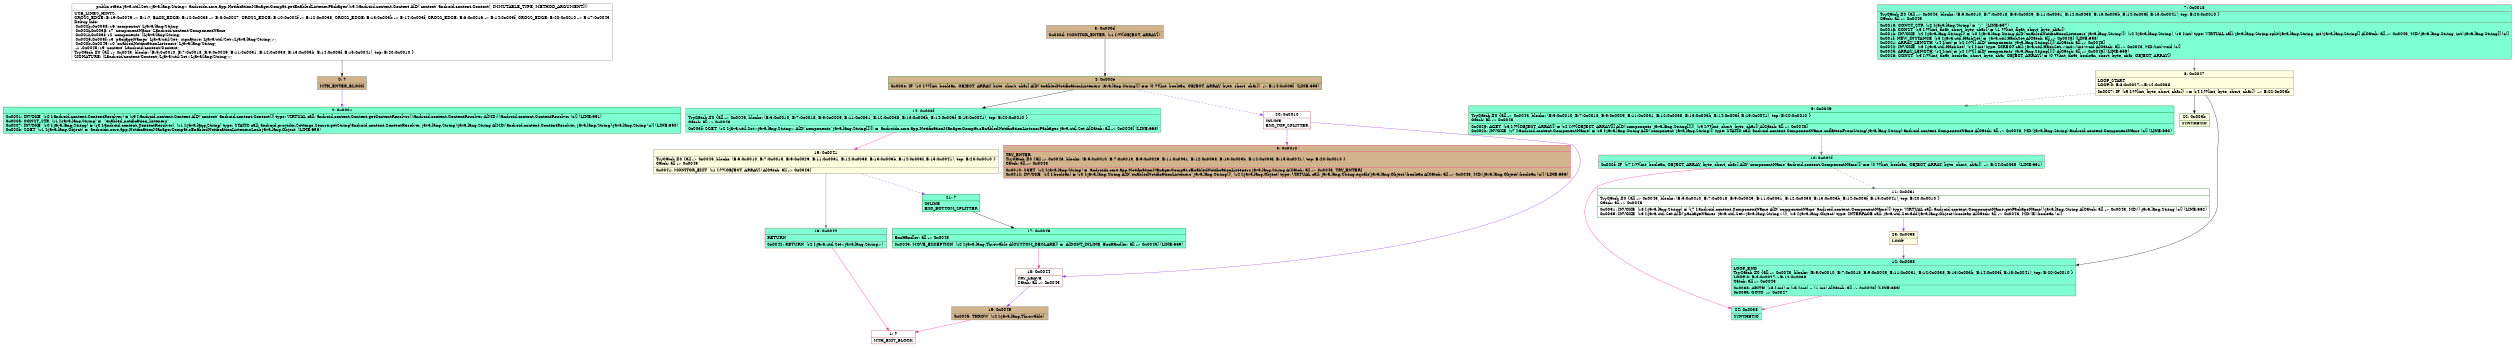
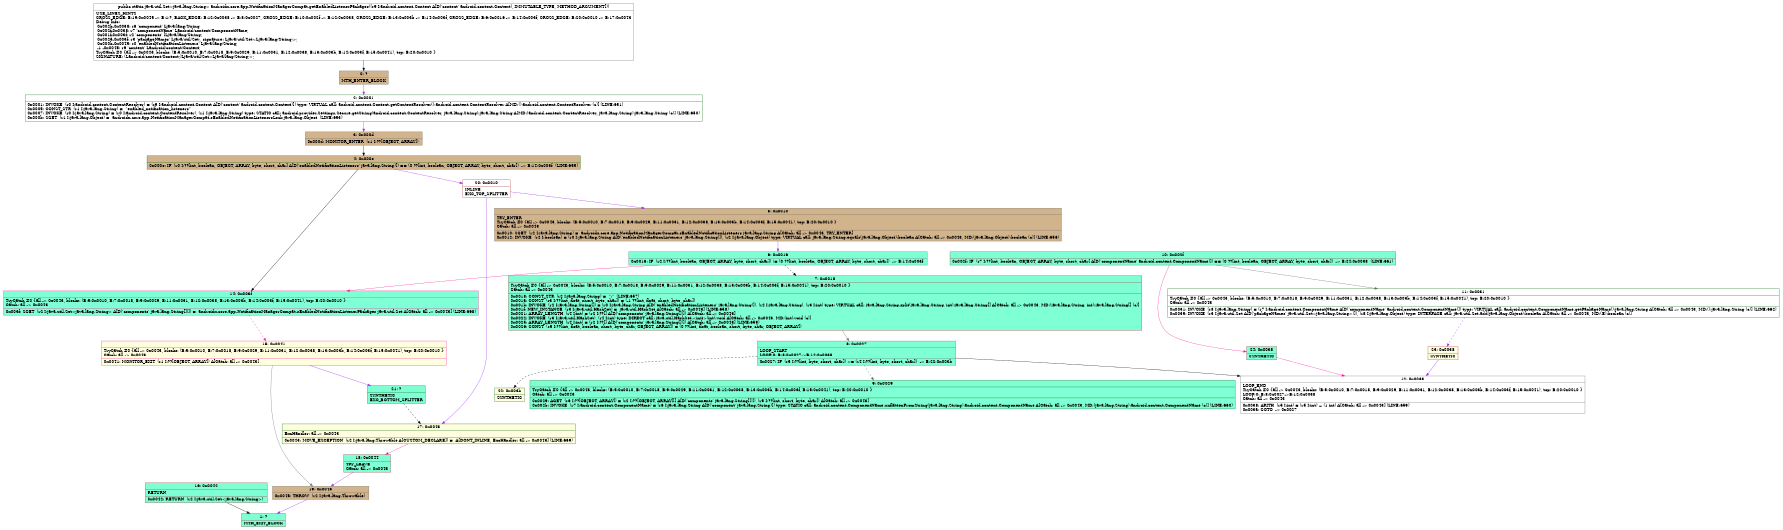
node "8: 0x0027": fillcolor lightyellow -> aquamarine
edge "4: 0x000e" -> "20: 0x0010": style dashed -> solid
edge "8: 0x0027" -> "22: 0x003b": style solid -> dashed
node "2: 0x0001": fillcolor aquamarine -> white
node "14: 0x003f": color gray40 -> deeppink
edge "2: 0x0001" -> "3: 0x000d": added
edge "14: 0x003f" -> "15: 0x0041": style solid -> dashed
edge "9: 0x0029" -> "10: 0x002f": removed
node "15: 0x0041": color gray40 -> deeppink
node "5: 0x0010": color deeppink -> gray40
edge "10: 0x002f" -> "11: 0x0031": style dashed -> solid
edge "15: 0x0041" -> "21: ?": style dashed -> solid
edge "15: 0x0041" -> "16: 0x0042": now "15: 0x0041" -> "19: 0x0045"
node "21: ?": text "INLINE" -> "SYNTHETIC"
edge "21: ?" -> "17: 0x0043": style solid -> dashed
edge "11: 0x0031" -> "23: 0x0038": style solid -> dashed
edge "20: 0x0010" -> "18: 0x0044": now "20: 0x0010" -> "17: 0x0043"
node "17: 0x0043": fillcolor aquamarine -> lightyellow
node "23: 0x0038": text "LOOP" -> "SYNTHETIC"
node "6: 0x0016": added
node "18: 0x0044": fillcolor white -> aquamarine
node "12: 0x0038": fillcolor aquamarine -> white
edge "16: 0x0042" -> "1: ?": color deeppink -> black
edge "12: 0x0038" -> "24: 0x0038": reversed
edge "19: 0x0045" -> "1: ?": color deeppink -> purple
node "1: ?": fillcolor white -> aquamarine
